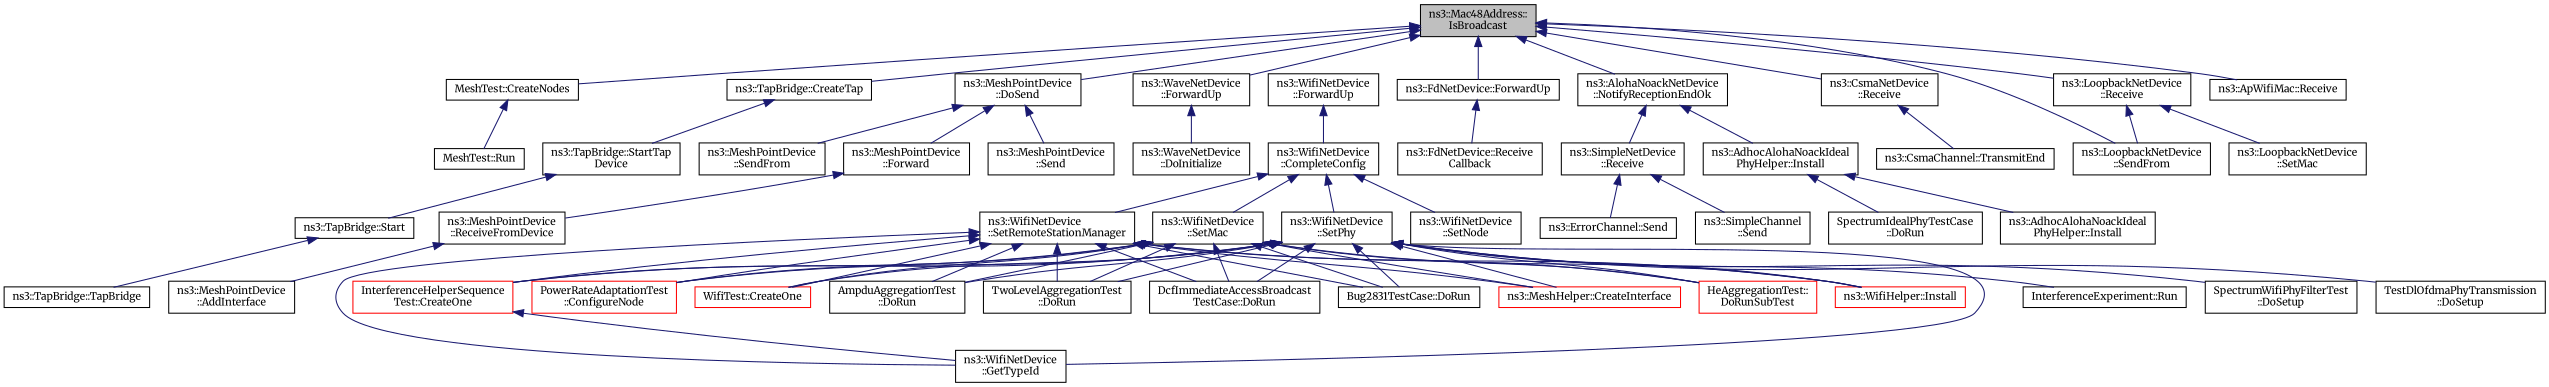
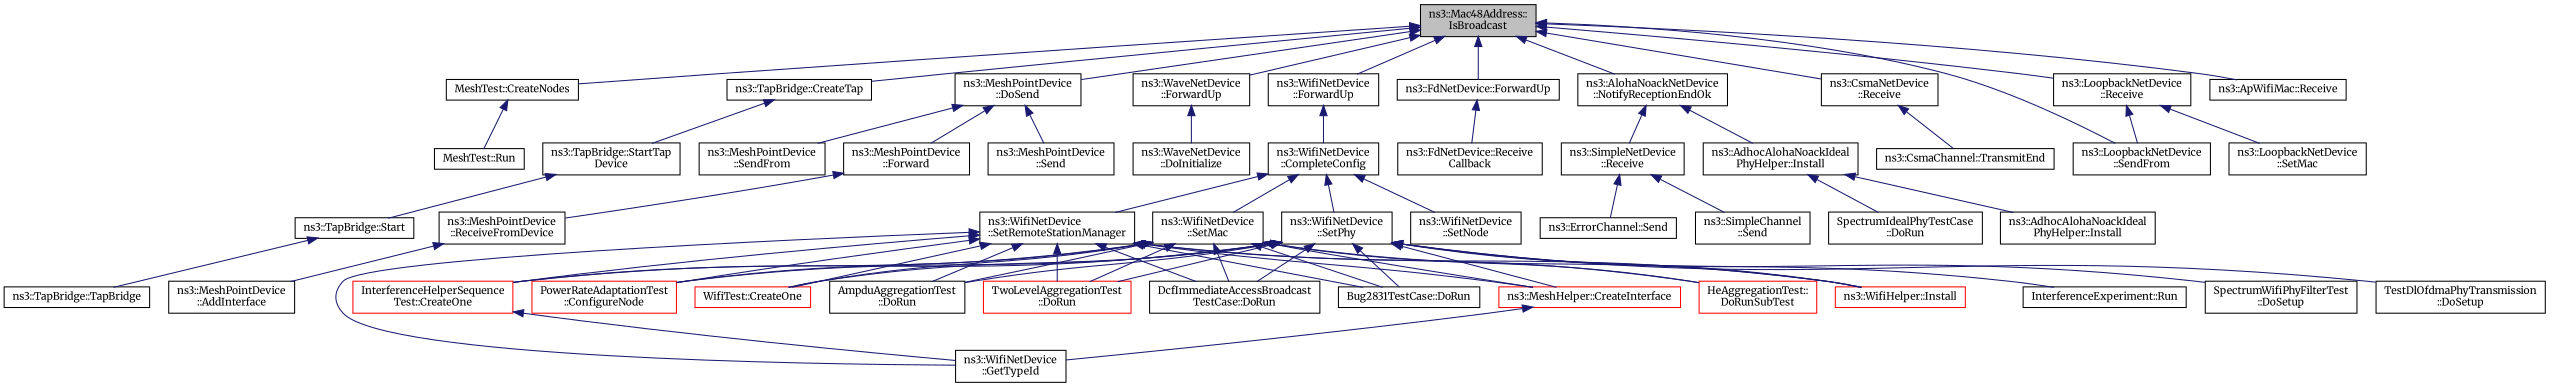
edge "ns3::WifiNetDevice ::ForwardUp" -> "ns3::Mac48Address:: IsBroadcast": added
edge "HeAggregationTest:: DoRunSubTest" -> "ns3::WifiNetDevice ::SetPhy": removed
node "TwoLevelAggregationTest ::DoRun": color black -> red
edge "ns3::WifiNetDevice ::GetTypeId" -> "ns3::WifiNetDevice ::SetPhy": now "ns3::WifiNetDevice ::GetTypeId" -> "ns3::MeshHelper::CreateInterface"
